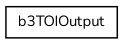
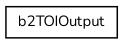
node "b3TOIOutput": label "b3TOIOutput" -> "b2TOIOutput"
